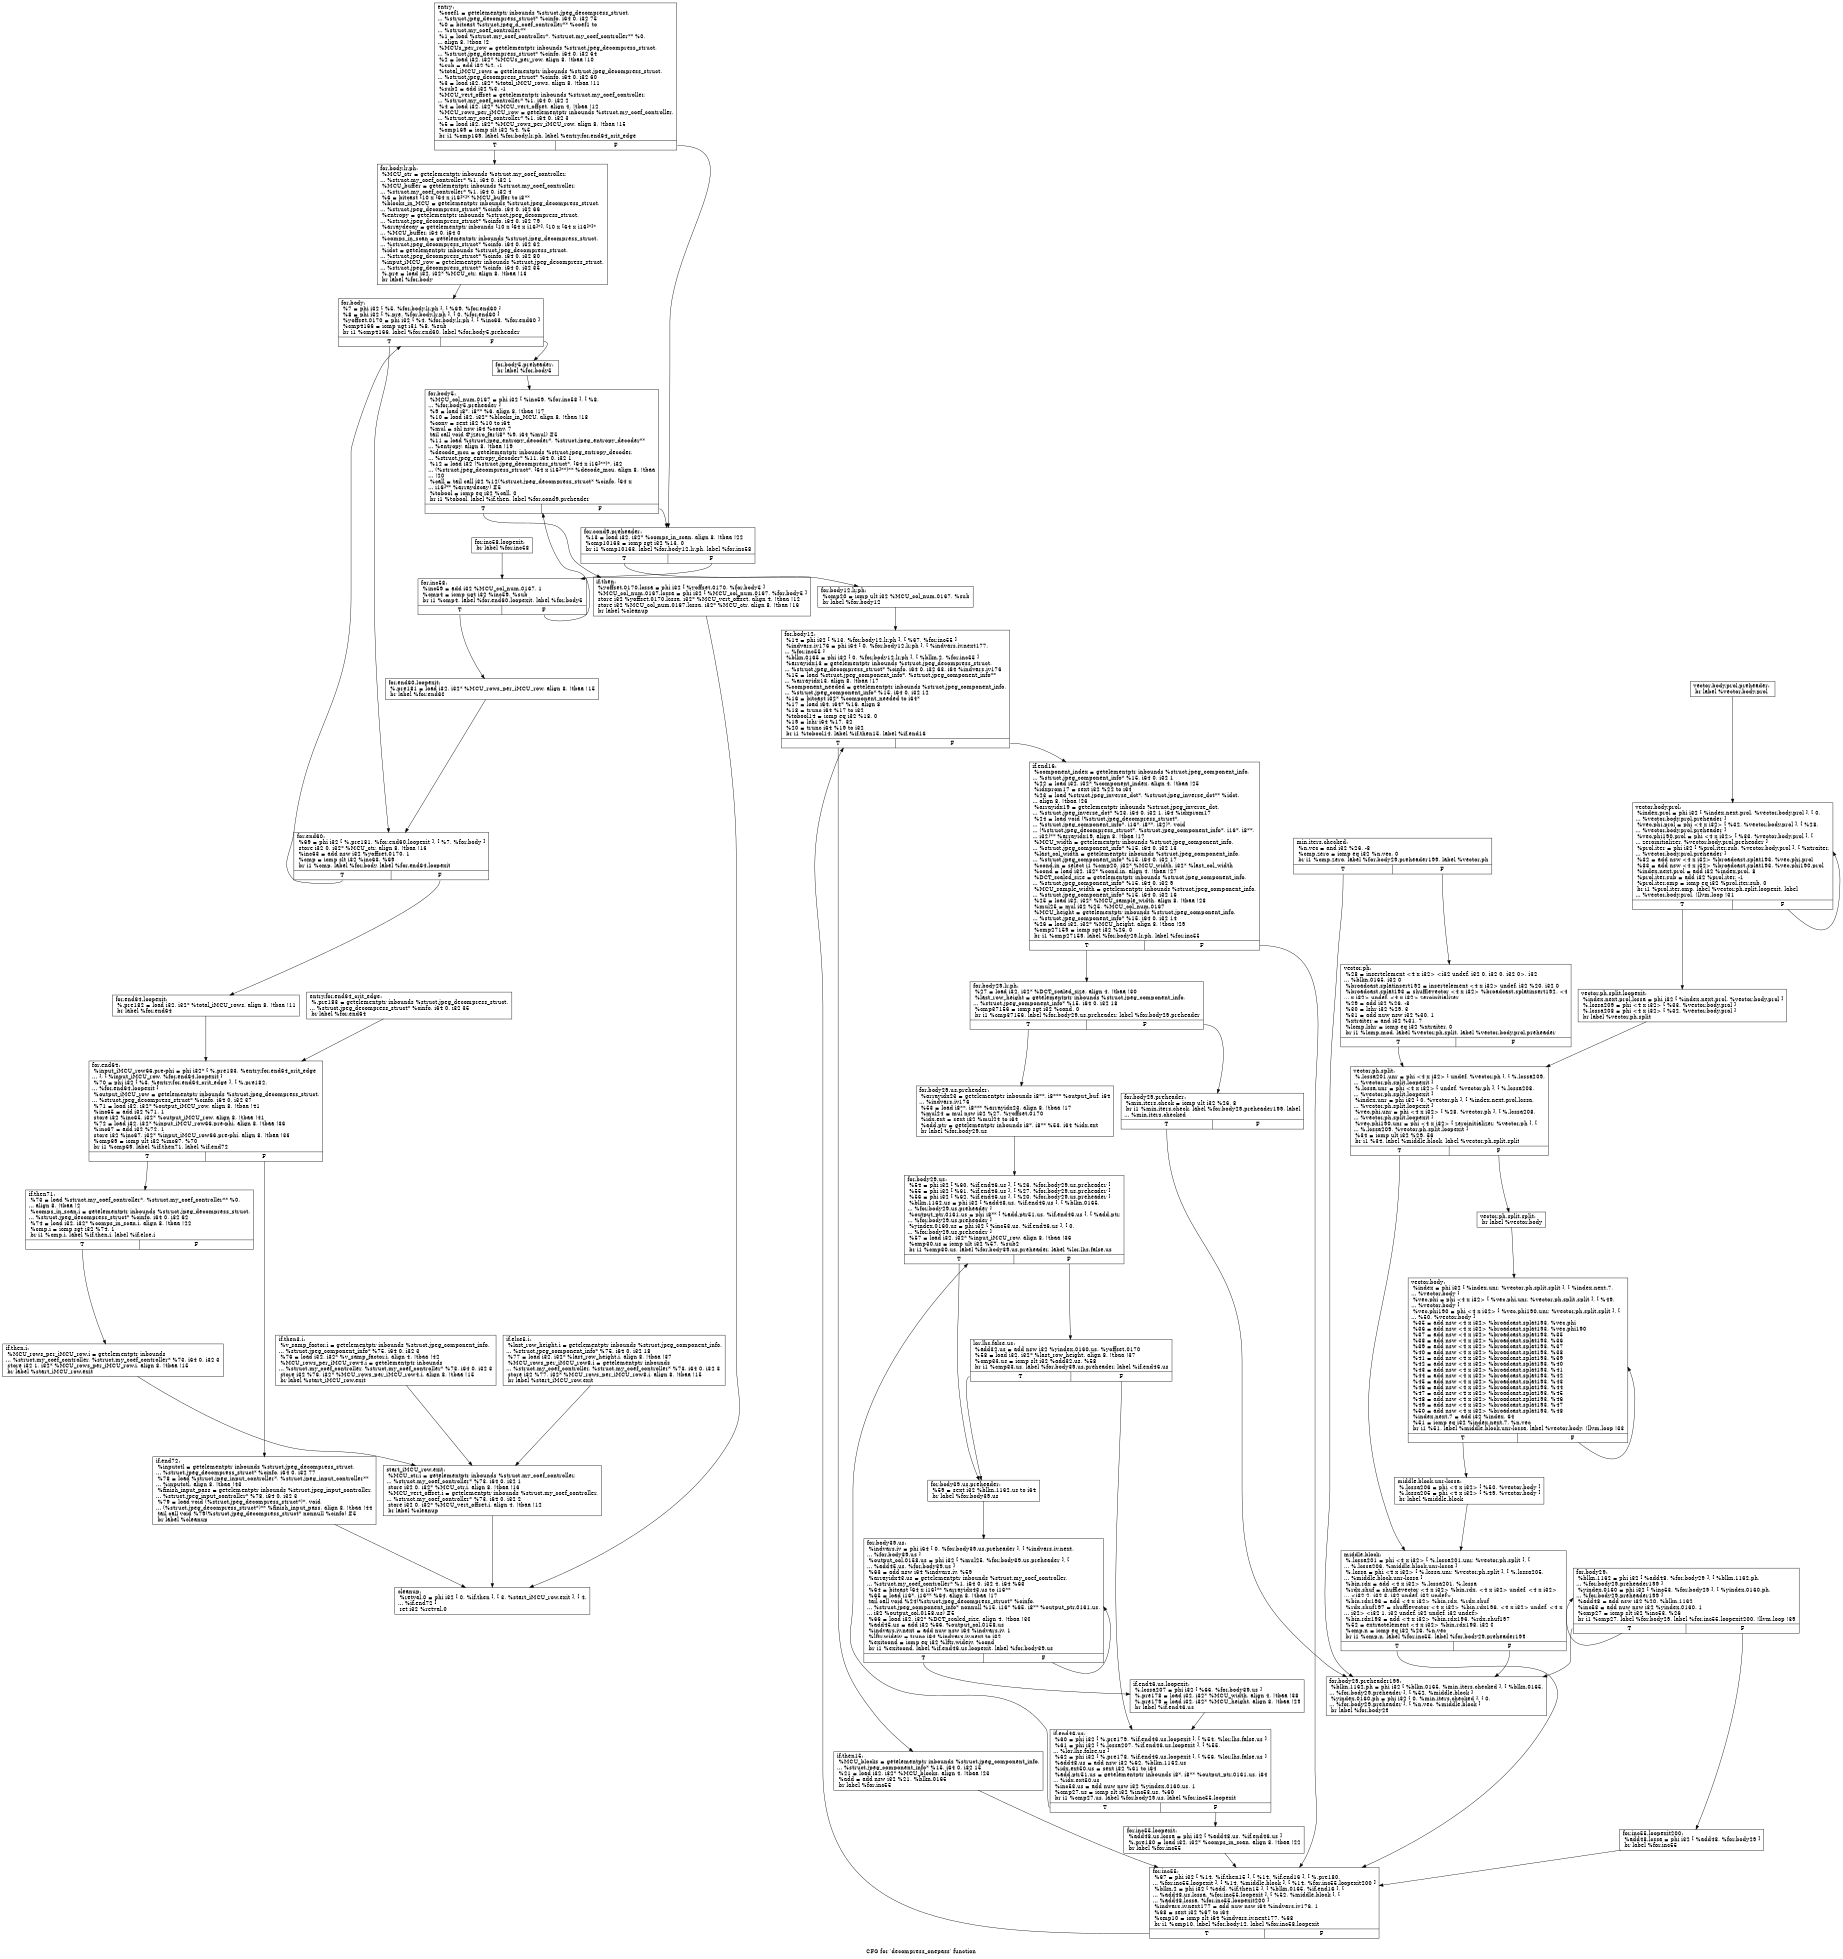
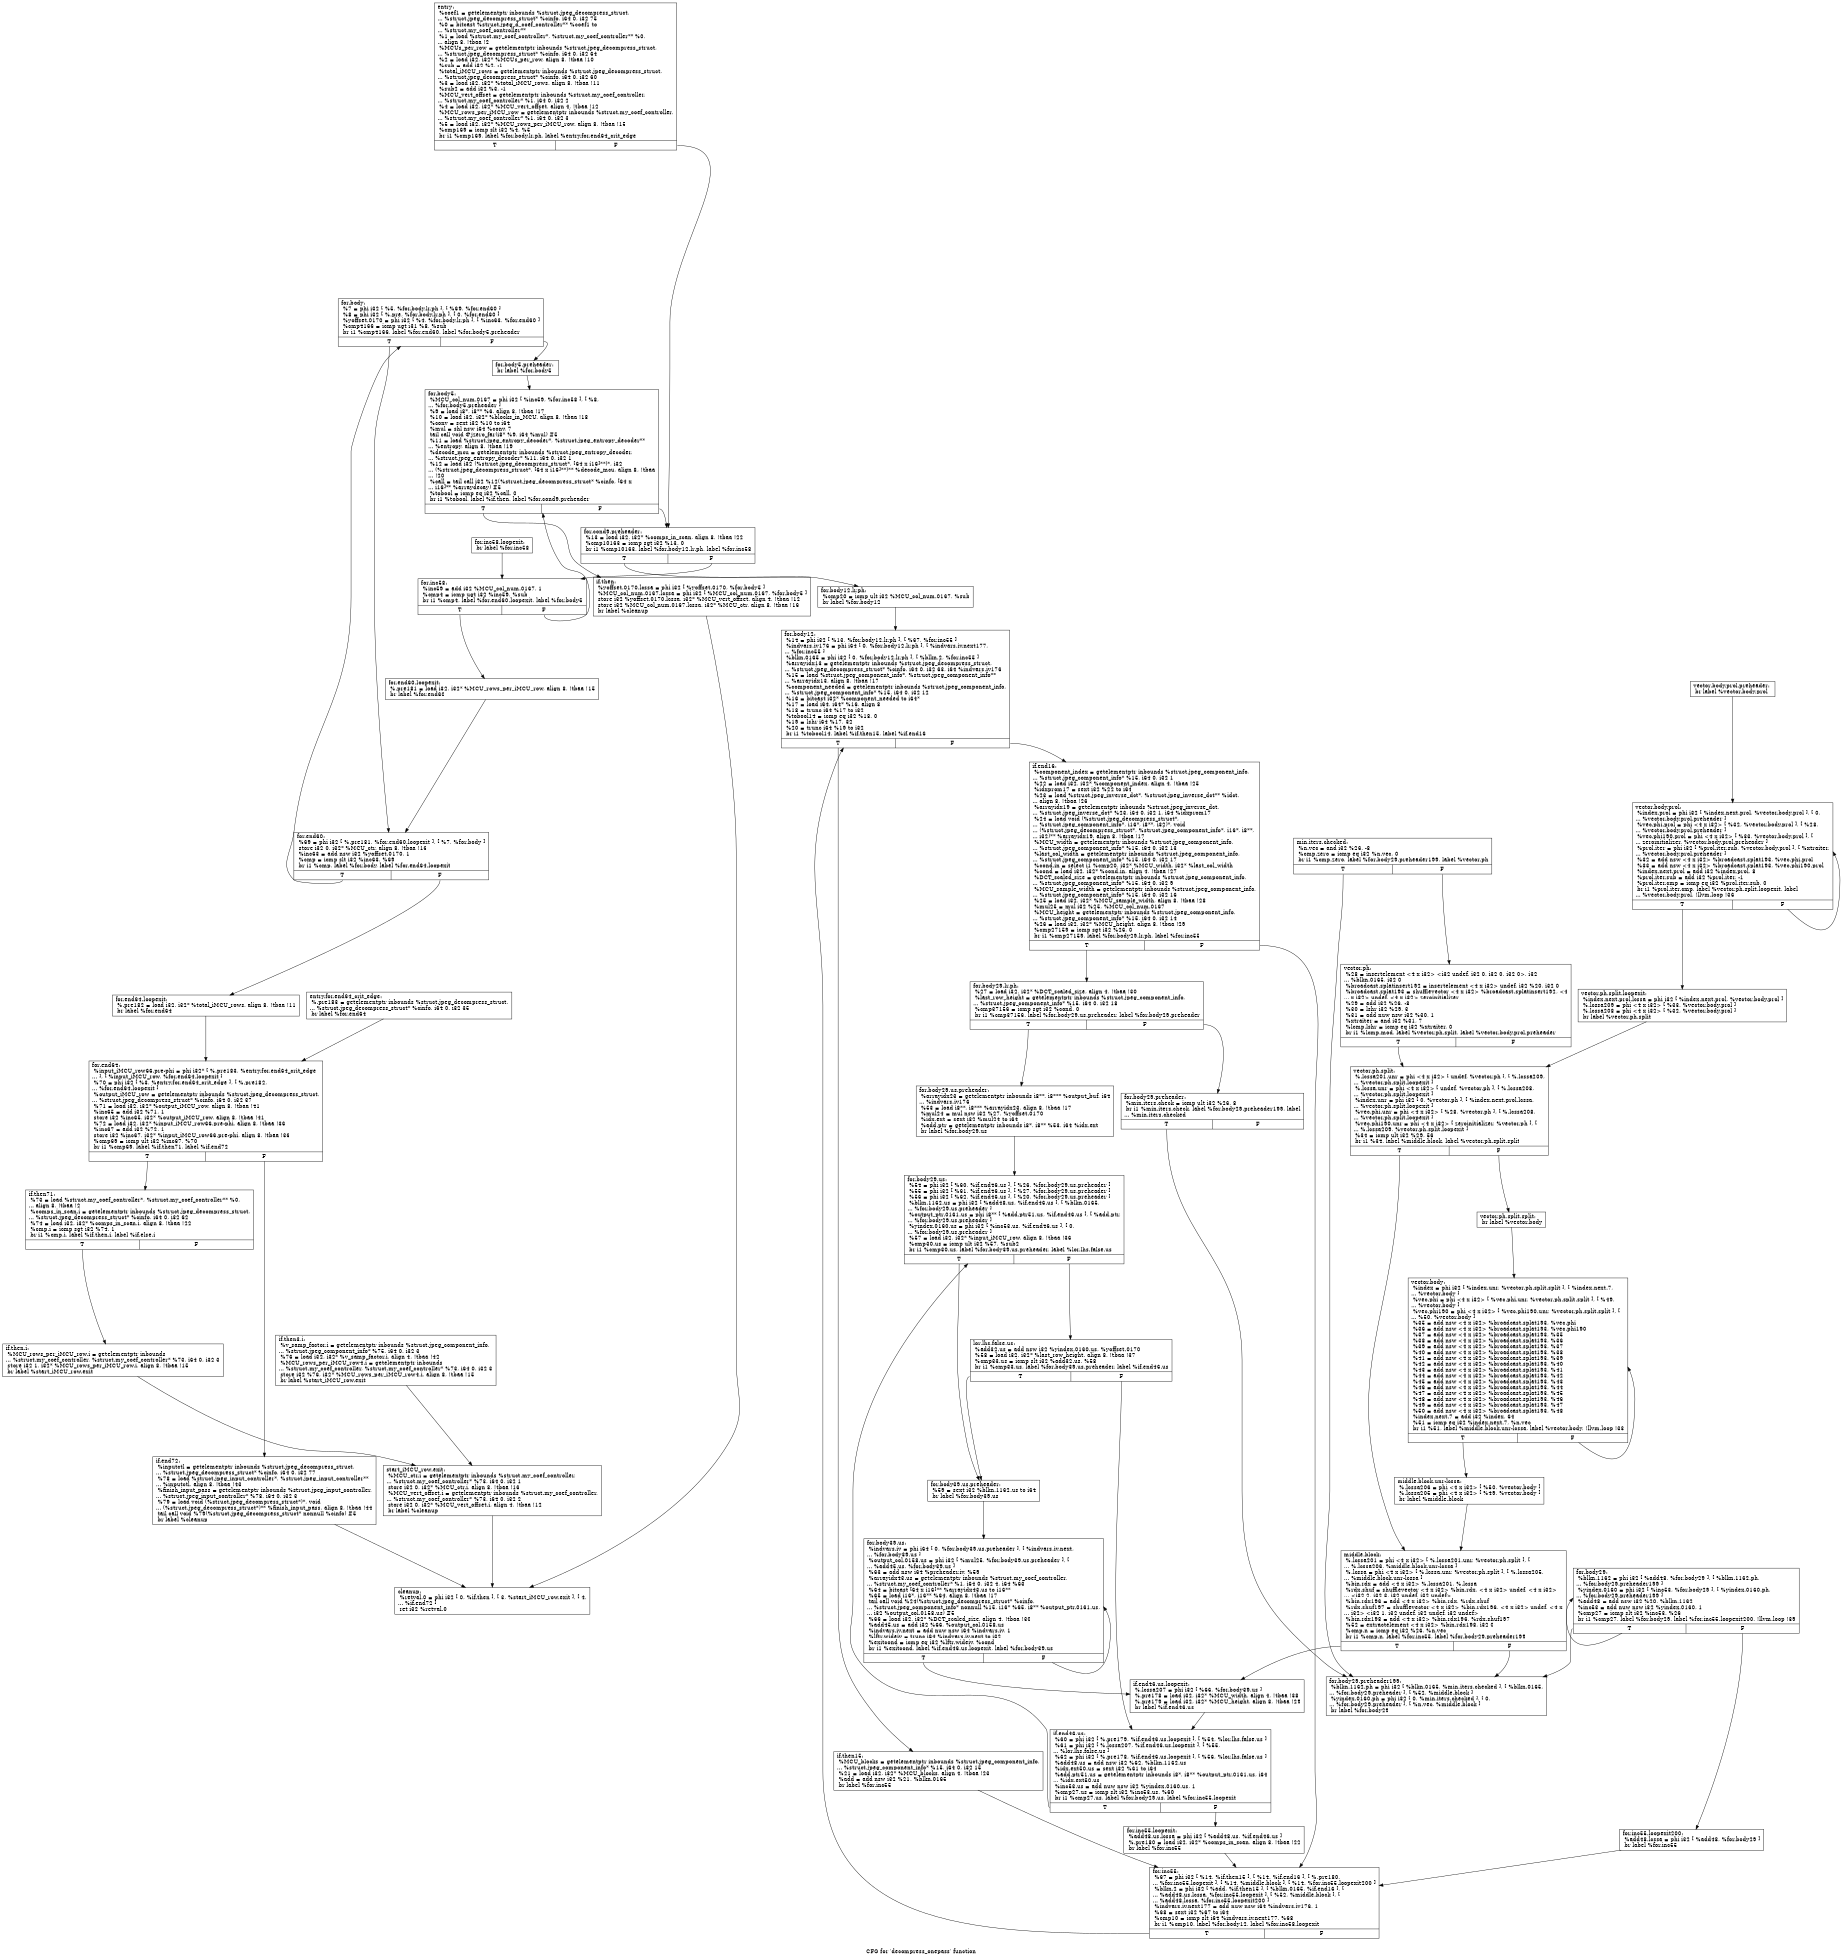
node "for.body.lr.ph:": removed
node "vector.body.prol:": text "... %vector.body.prol, !llvm.loop !31" -> "... %vector.body.prol, !llvm.loop !36"
node "if.else5.i:": removed
node "for.body39.us:": text "%63 = add nsw i64 %indvars.iv, %59" -> "%63 = add nsw i64 %preheader.iv, %59"
edge "middle.block:" -> "for.inc55:": now "middle.block:" -> "if.end46.us.loopexit:"
